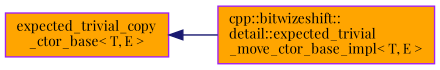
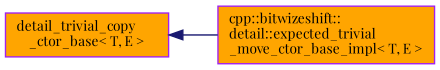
node "expected_trivial_copy _ctor_base< T, E >": label "expected_trivial_copy _ctor_base< T, E >" -> "detail_trivial_copy _ctor_base< T, E >"
